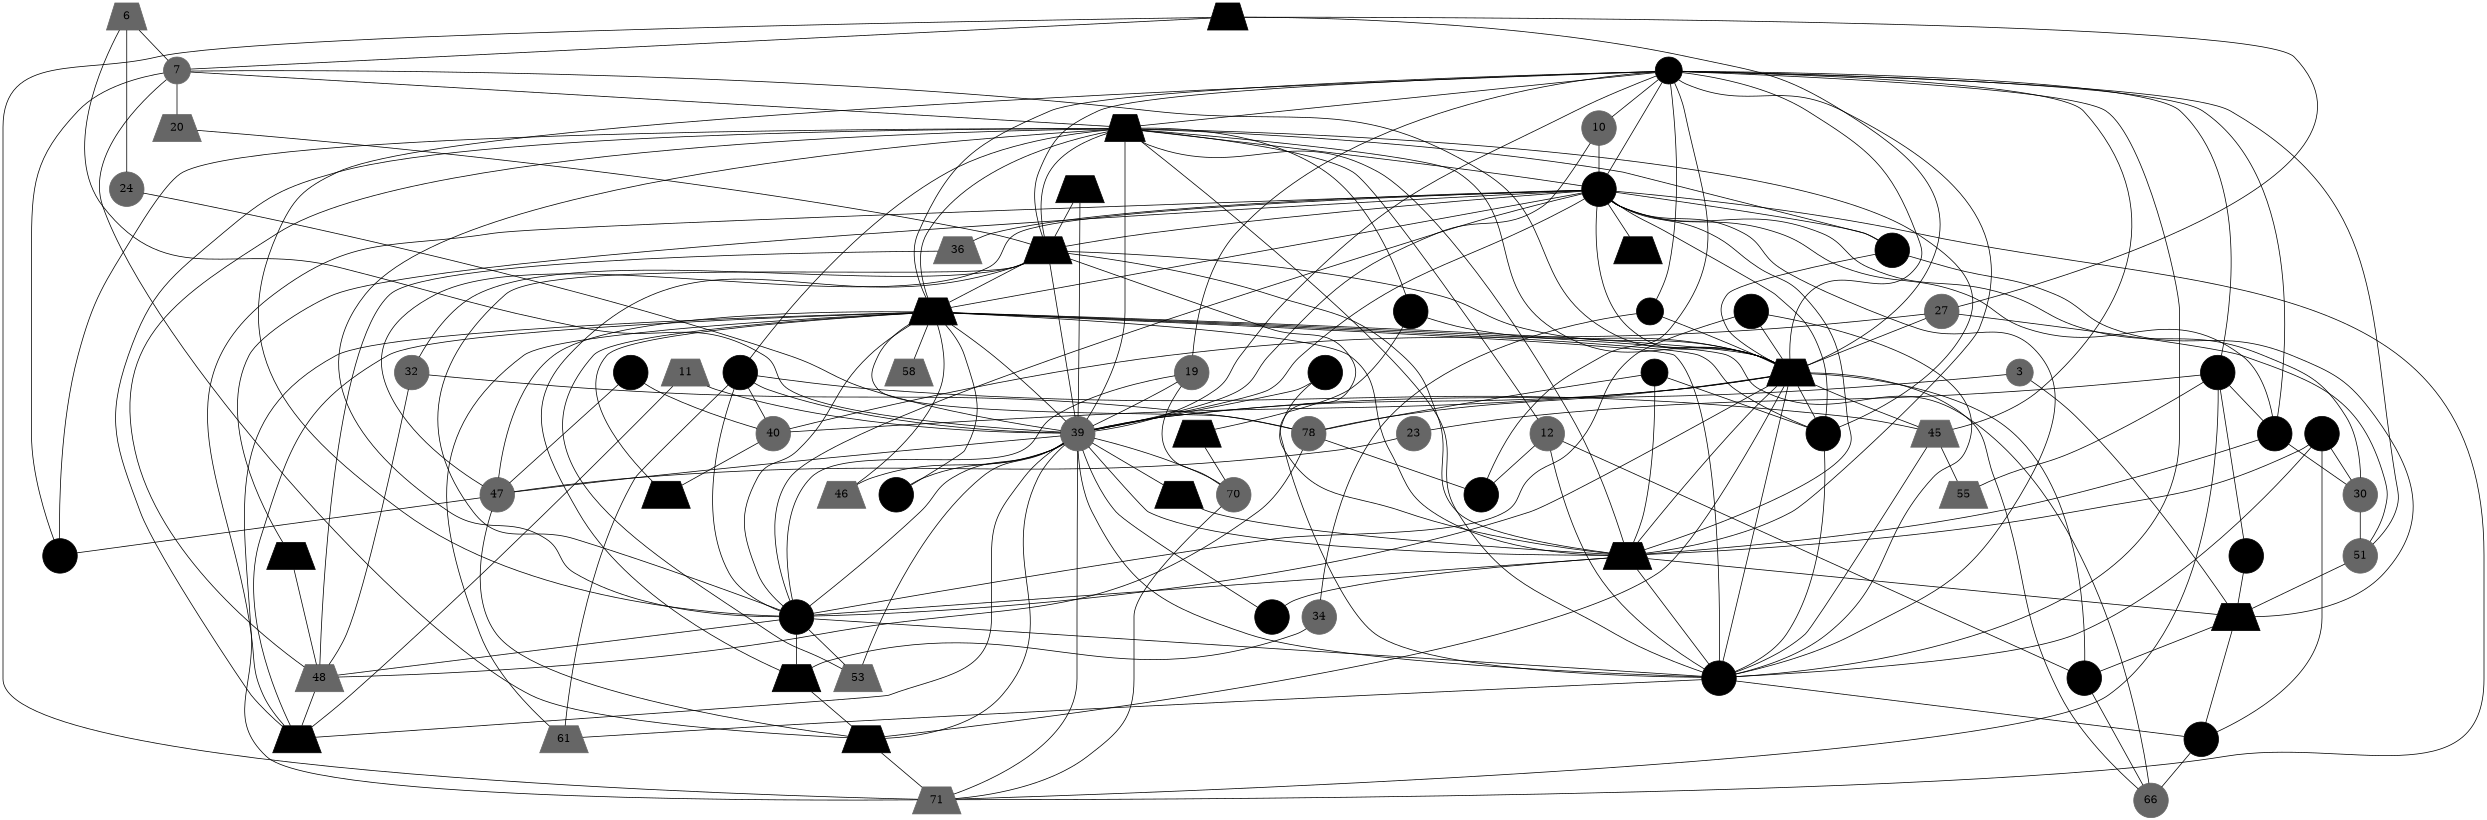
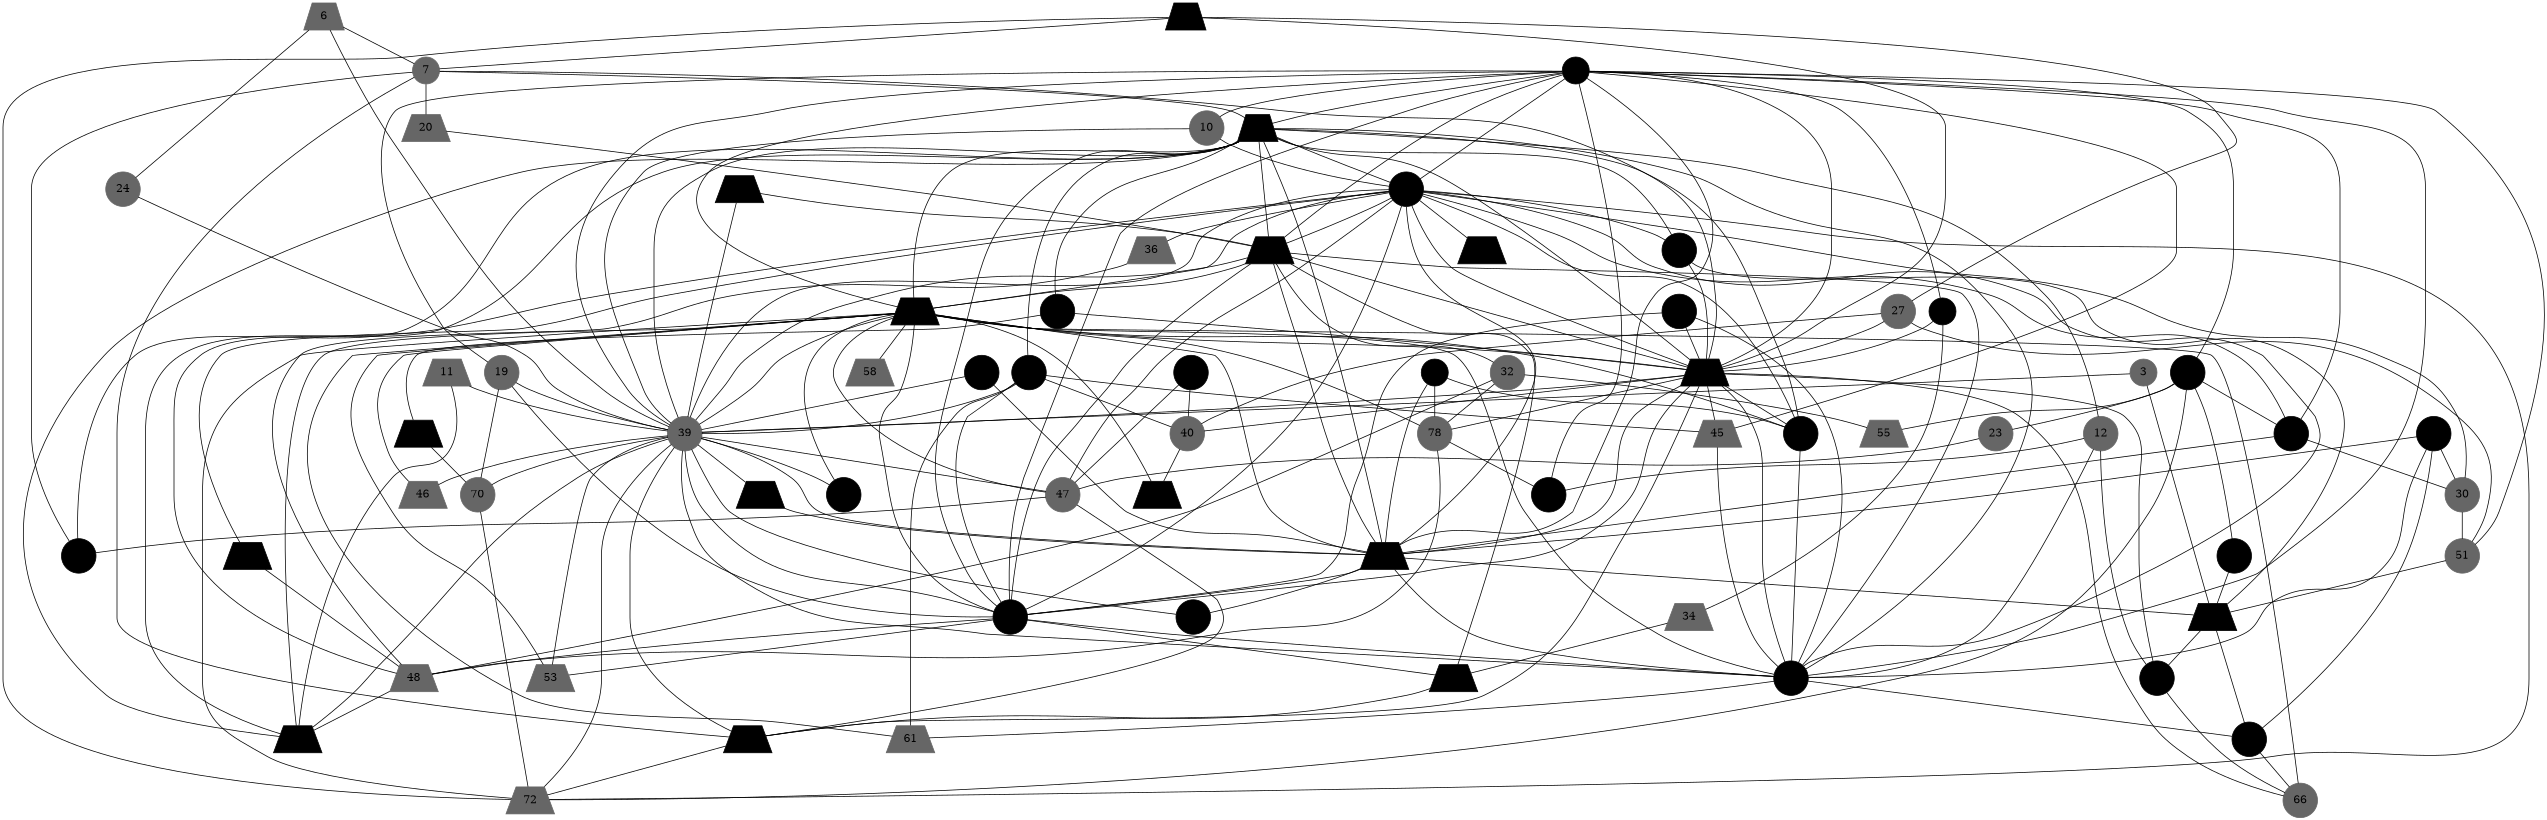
edge "45" -- "55": now "32" -- "55"
node "34": shape circle -> trapezium
node "71": label "71" -> "72"
